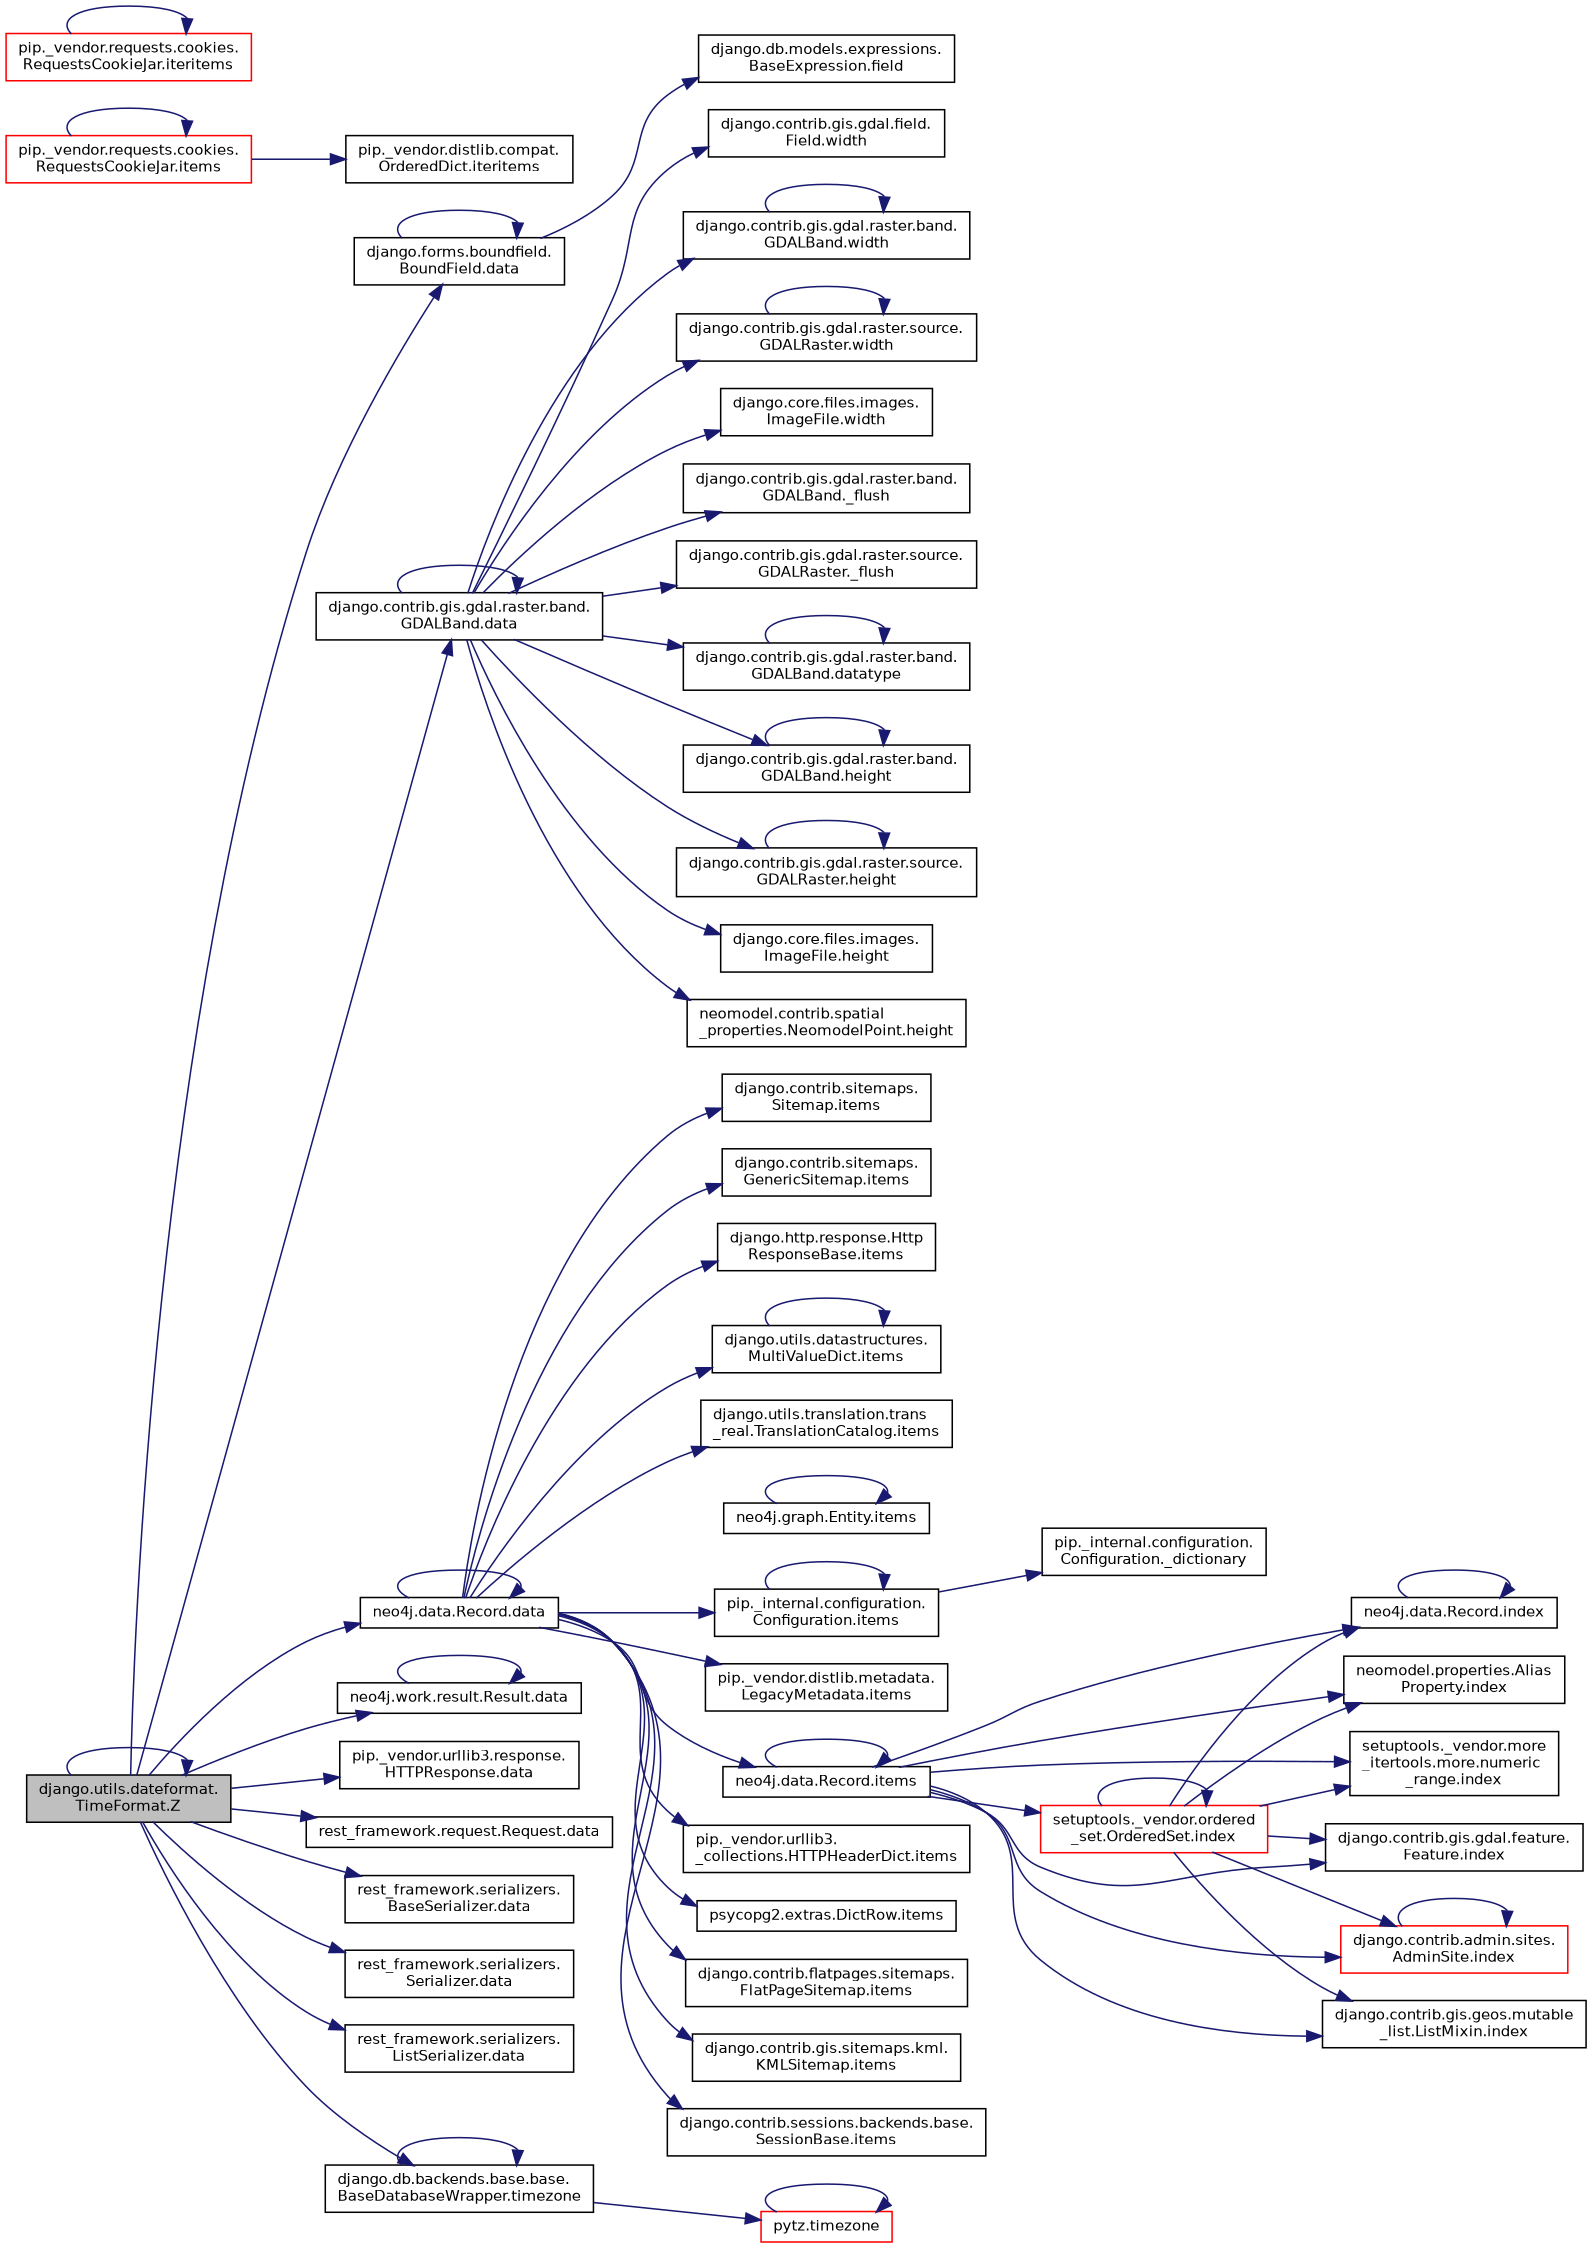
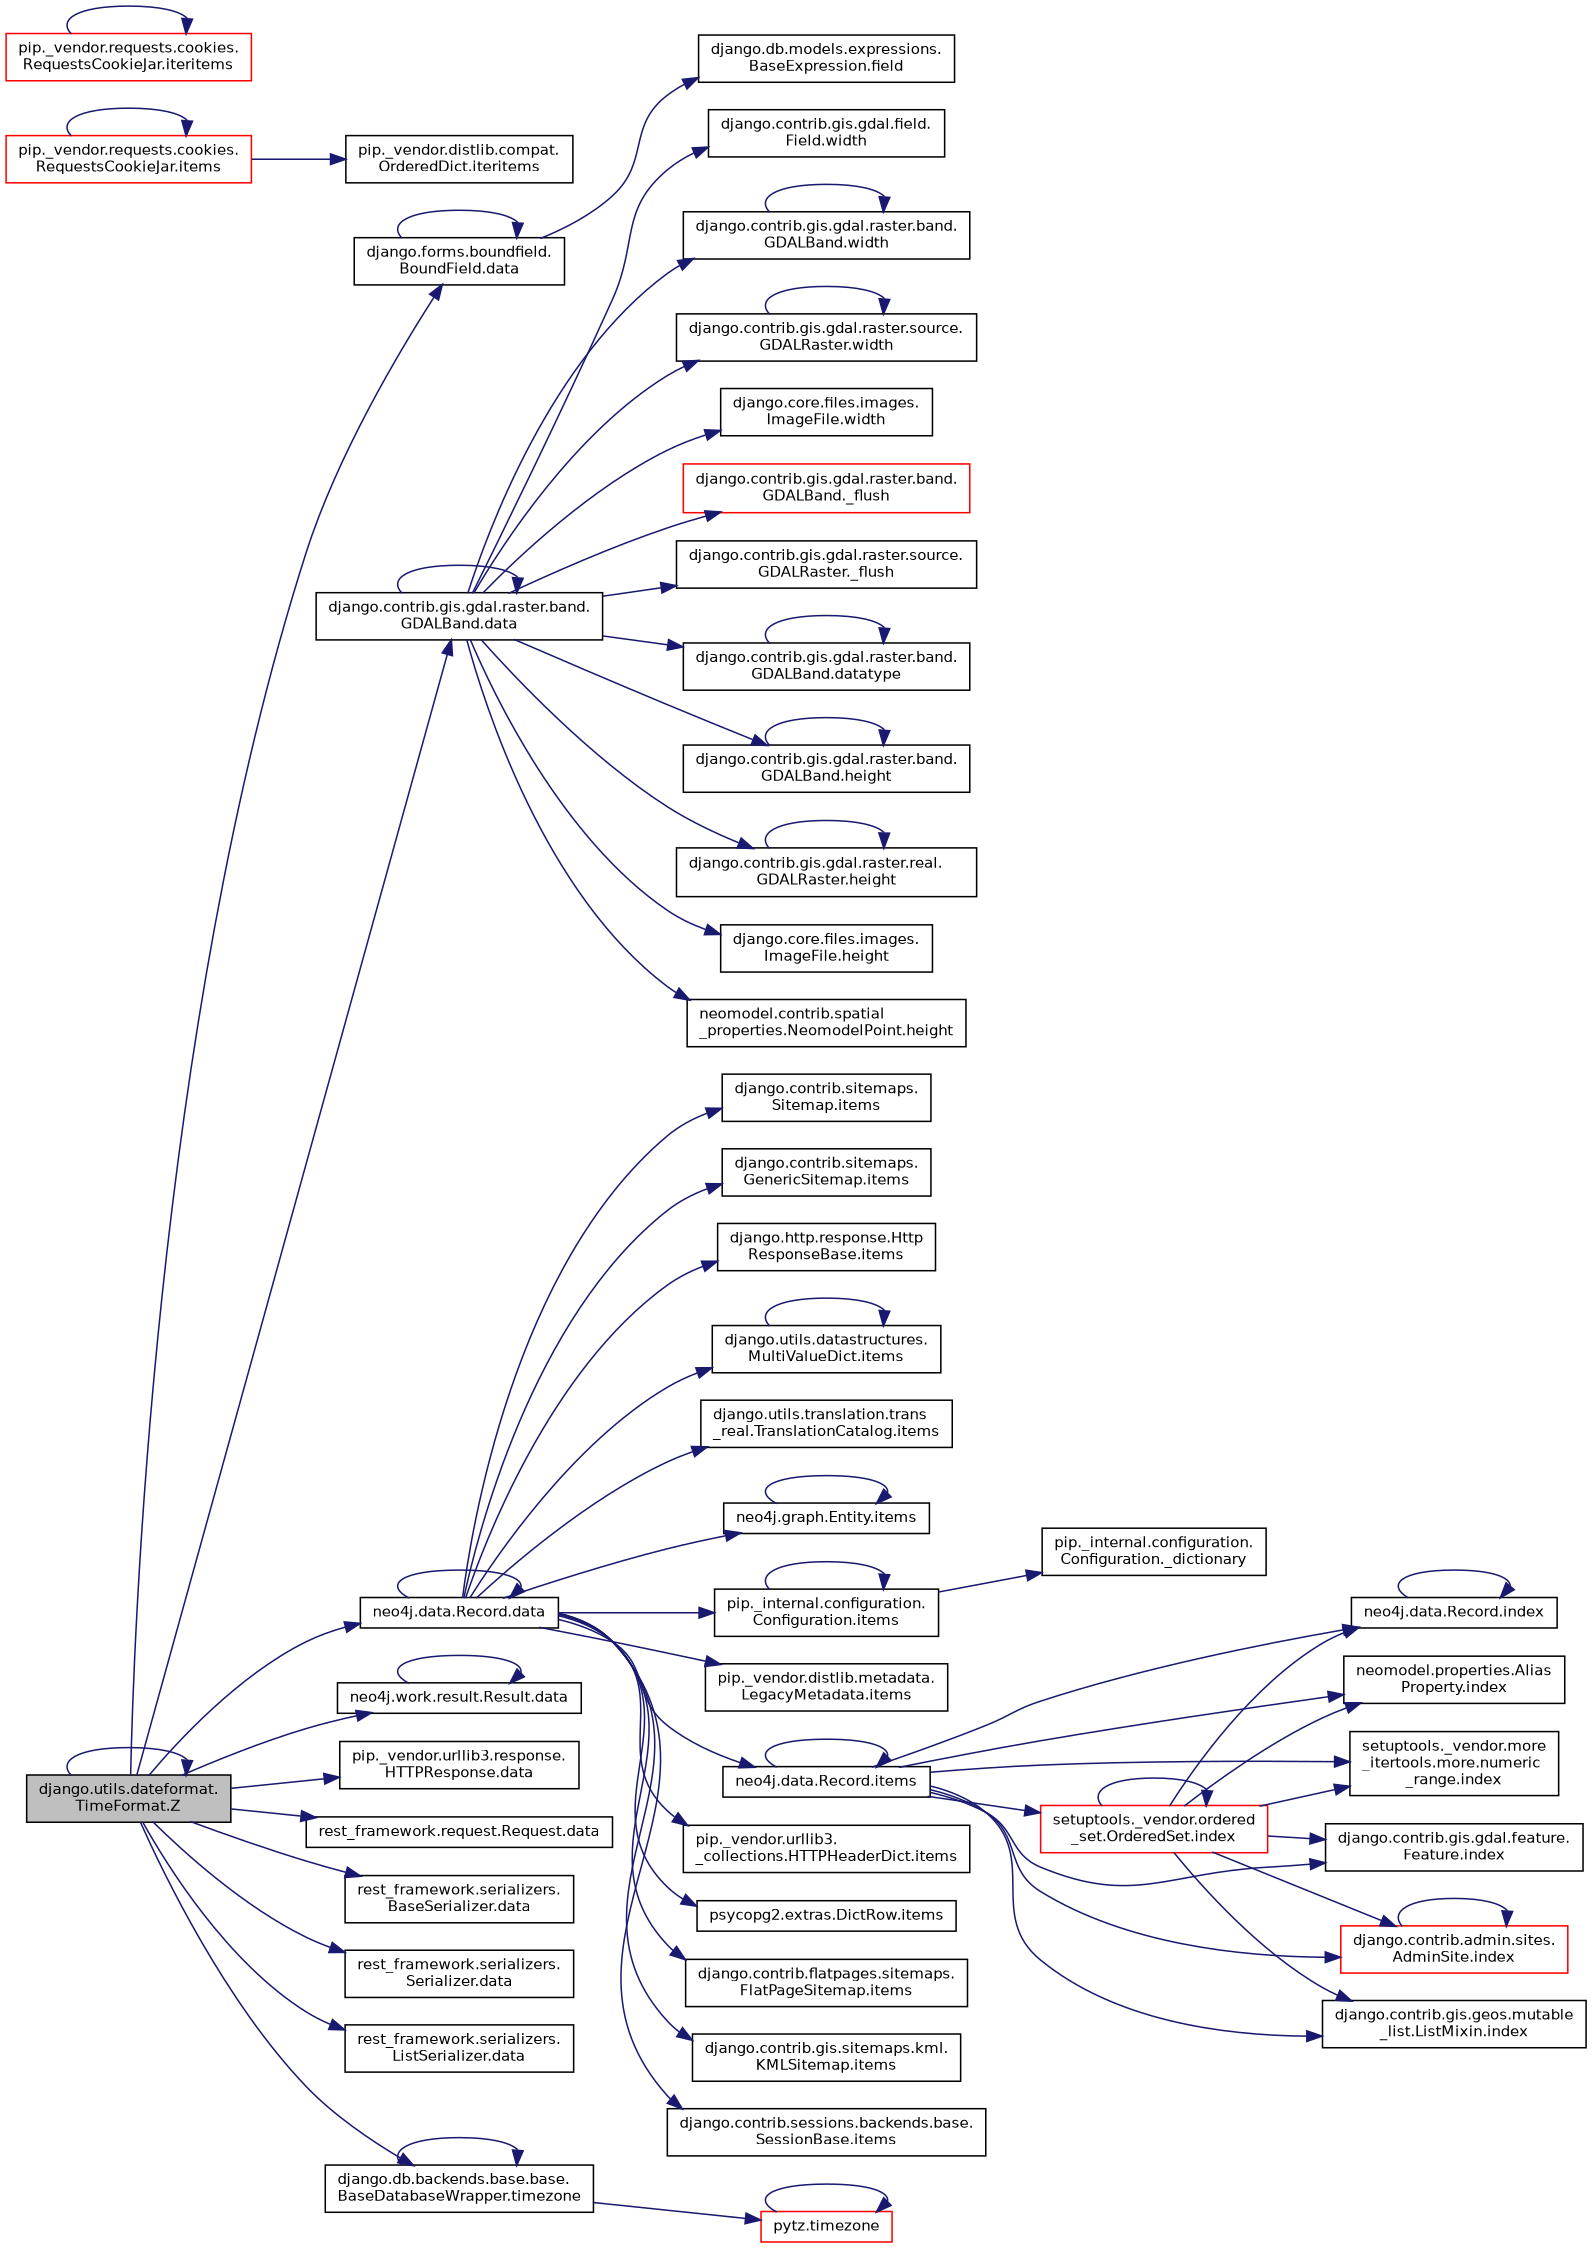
node "django.contrib.gis.gdal.raster.band. GDALBand._flush": color black -> red
node "django.contrib.gis.gdal.raster.source. GDALRaster.height": label "django.contrib.gis.gdal.raster.source. GDALRaster.height" -> "django.contrib.gis.gdal.raster.real. GDALRaster.height"
edge "neo4j.data.Record.data" -> "neo4j.graph.Entity.items": added
